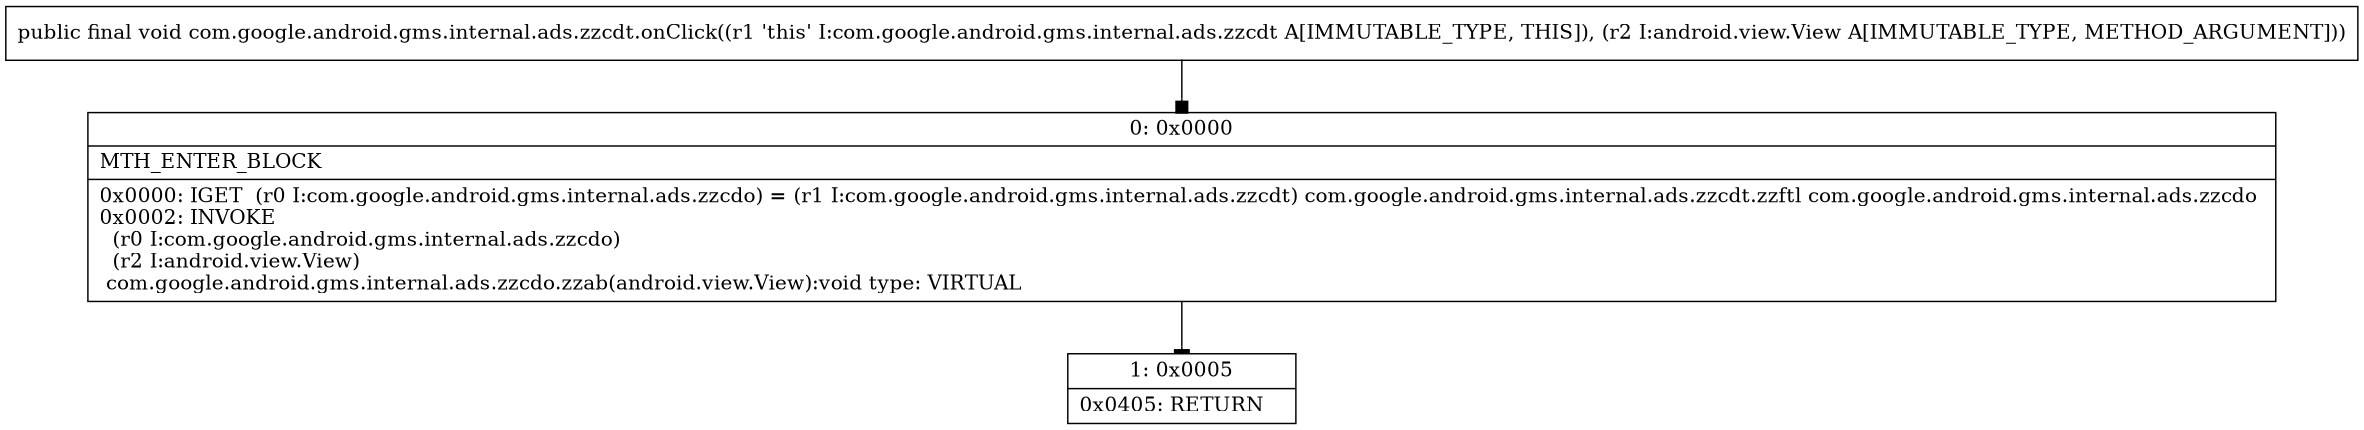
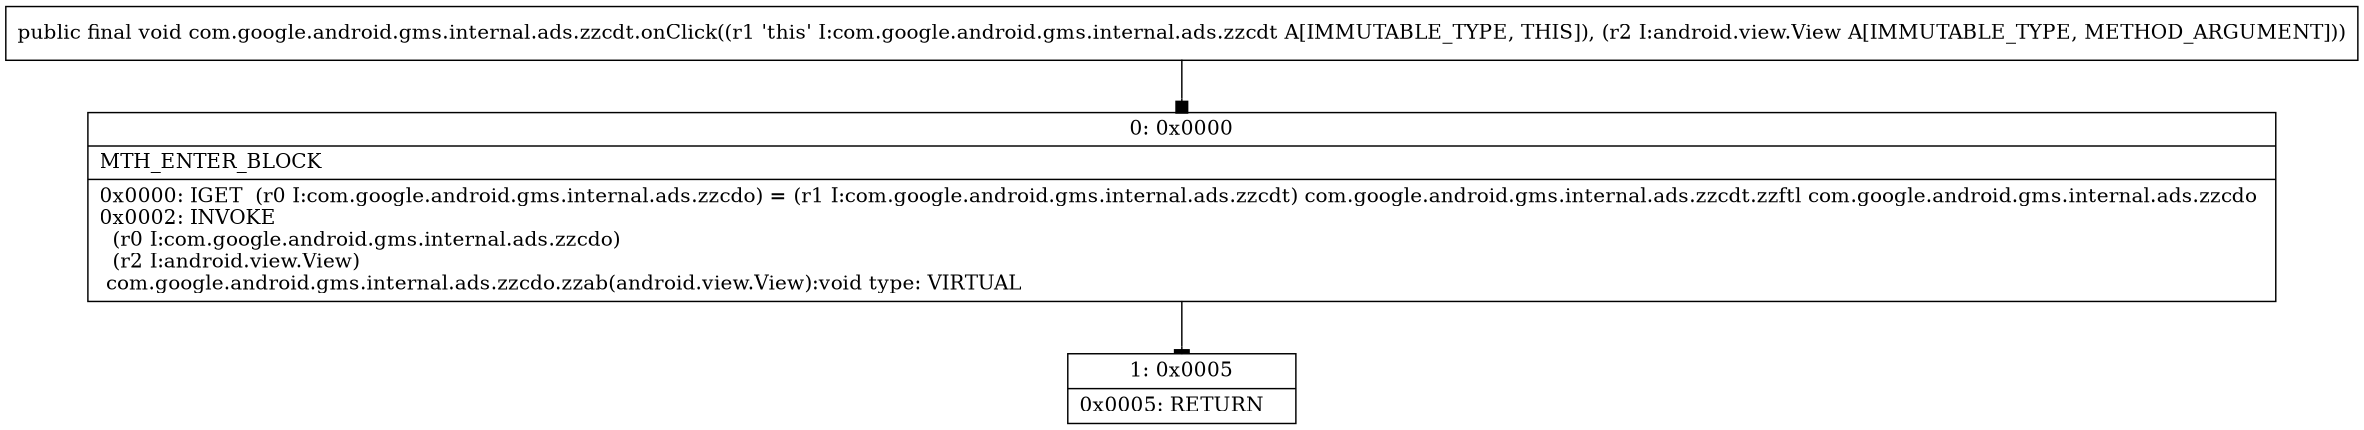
node "1: 0x0005": text "0x0405: RETURN" -> "0x0005: RETURN"
